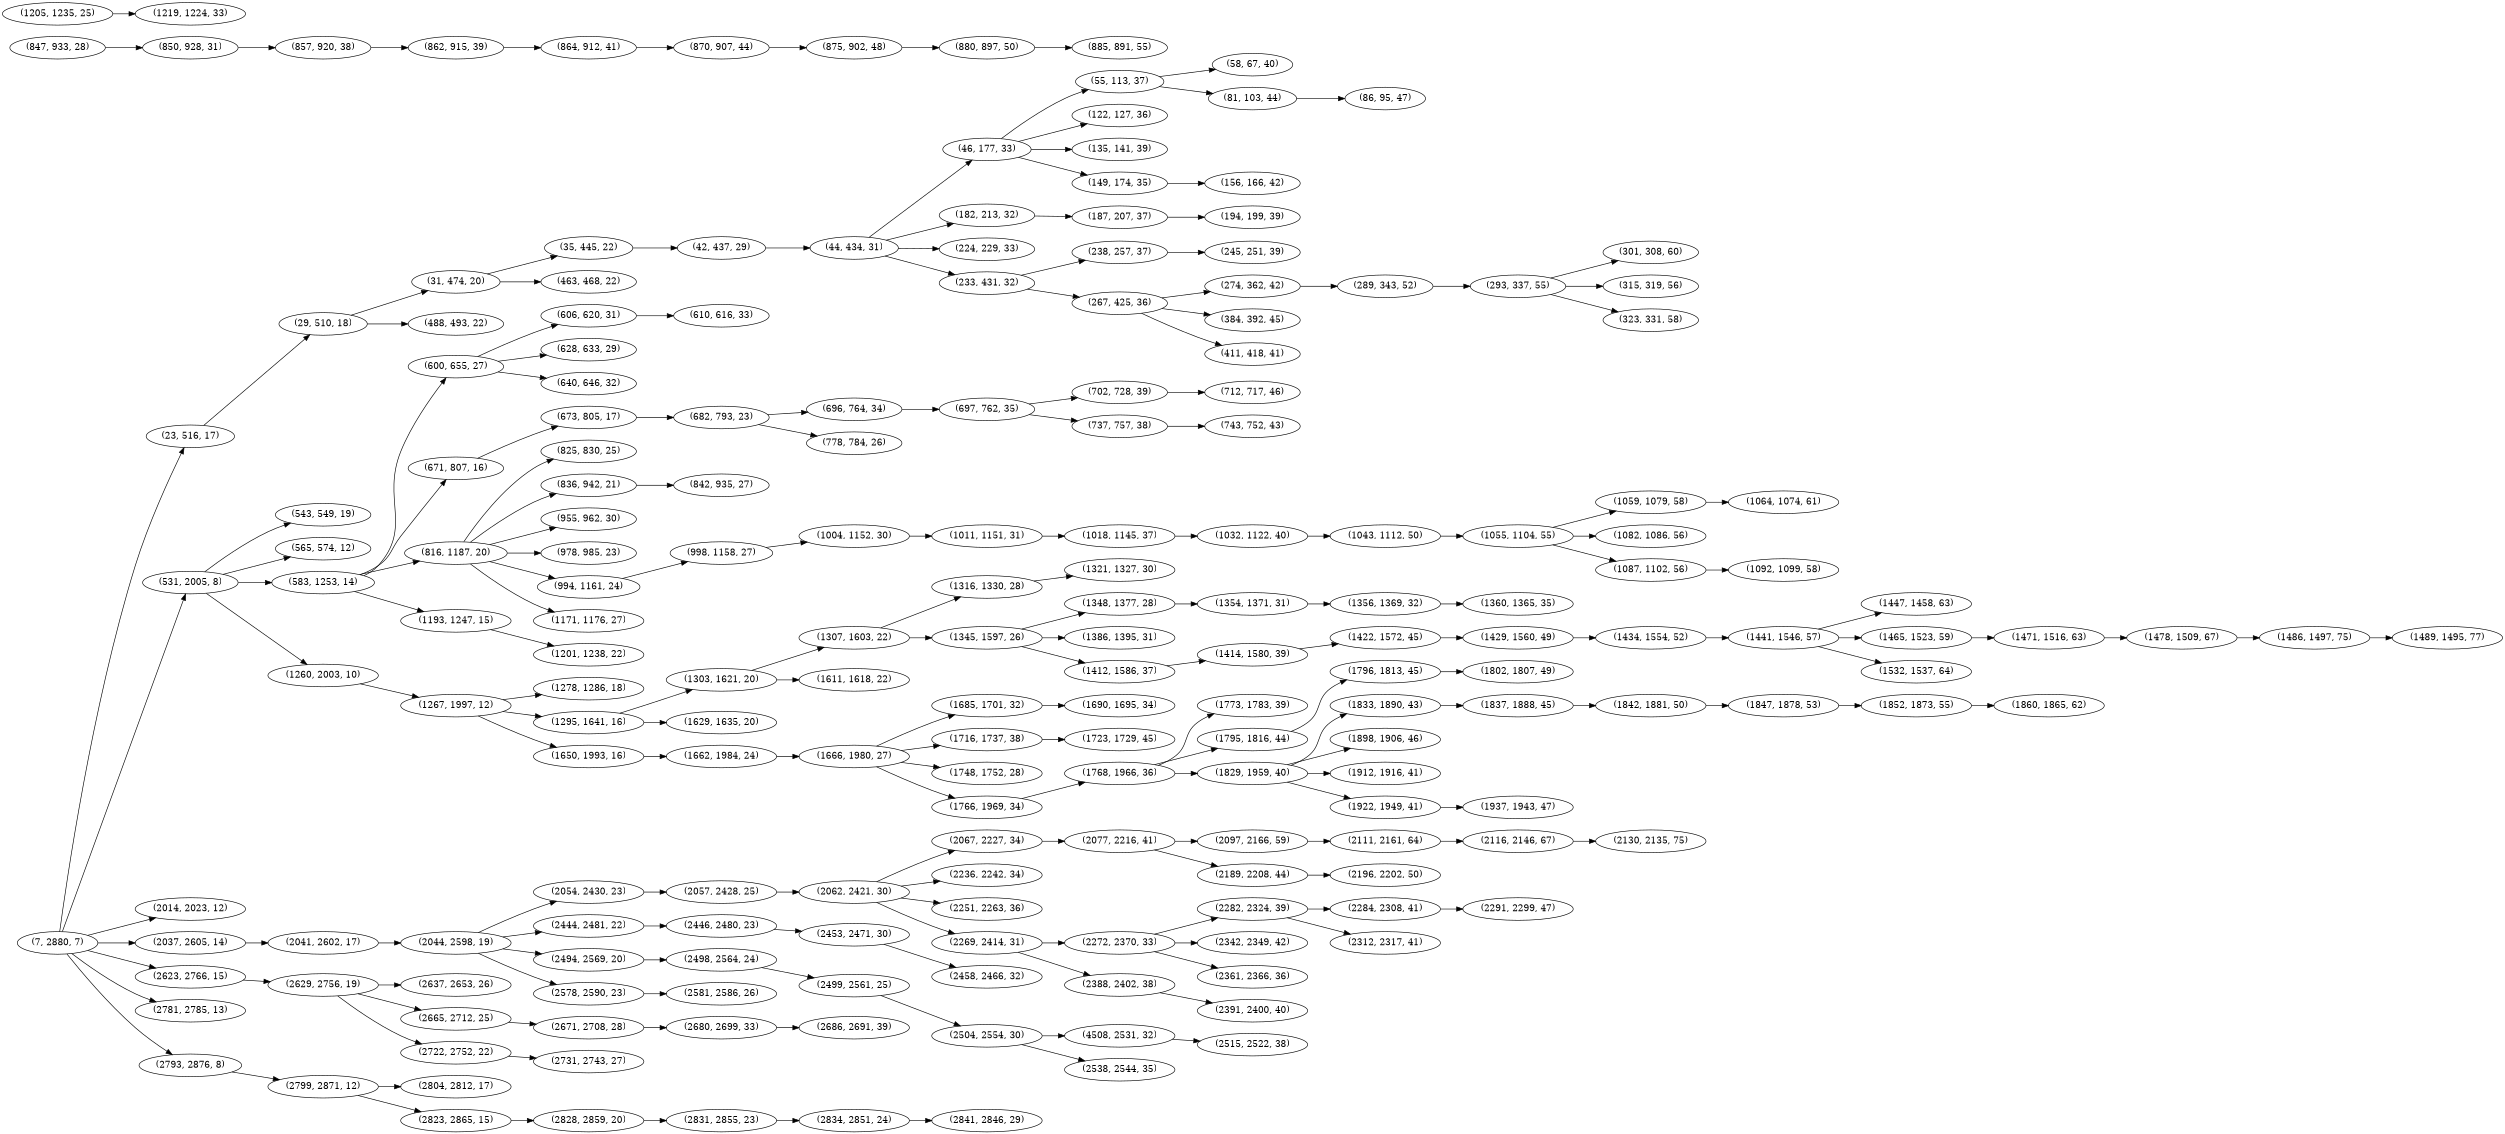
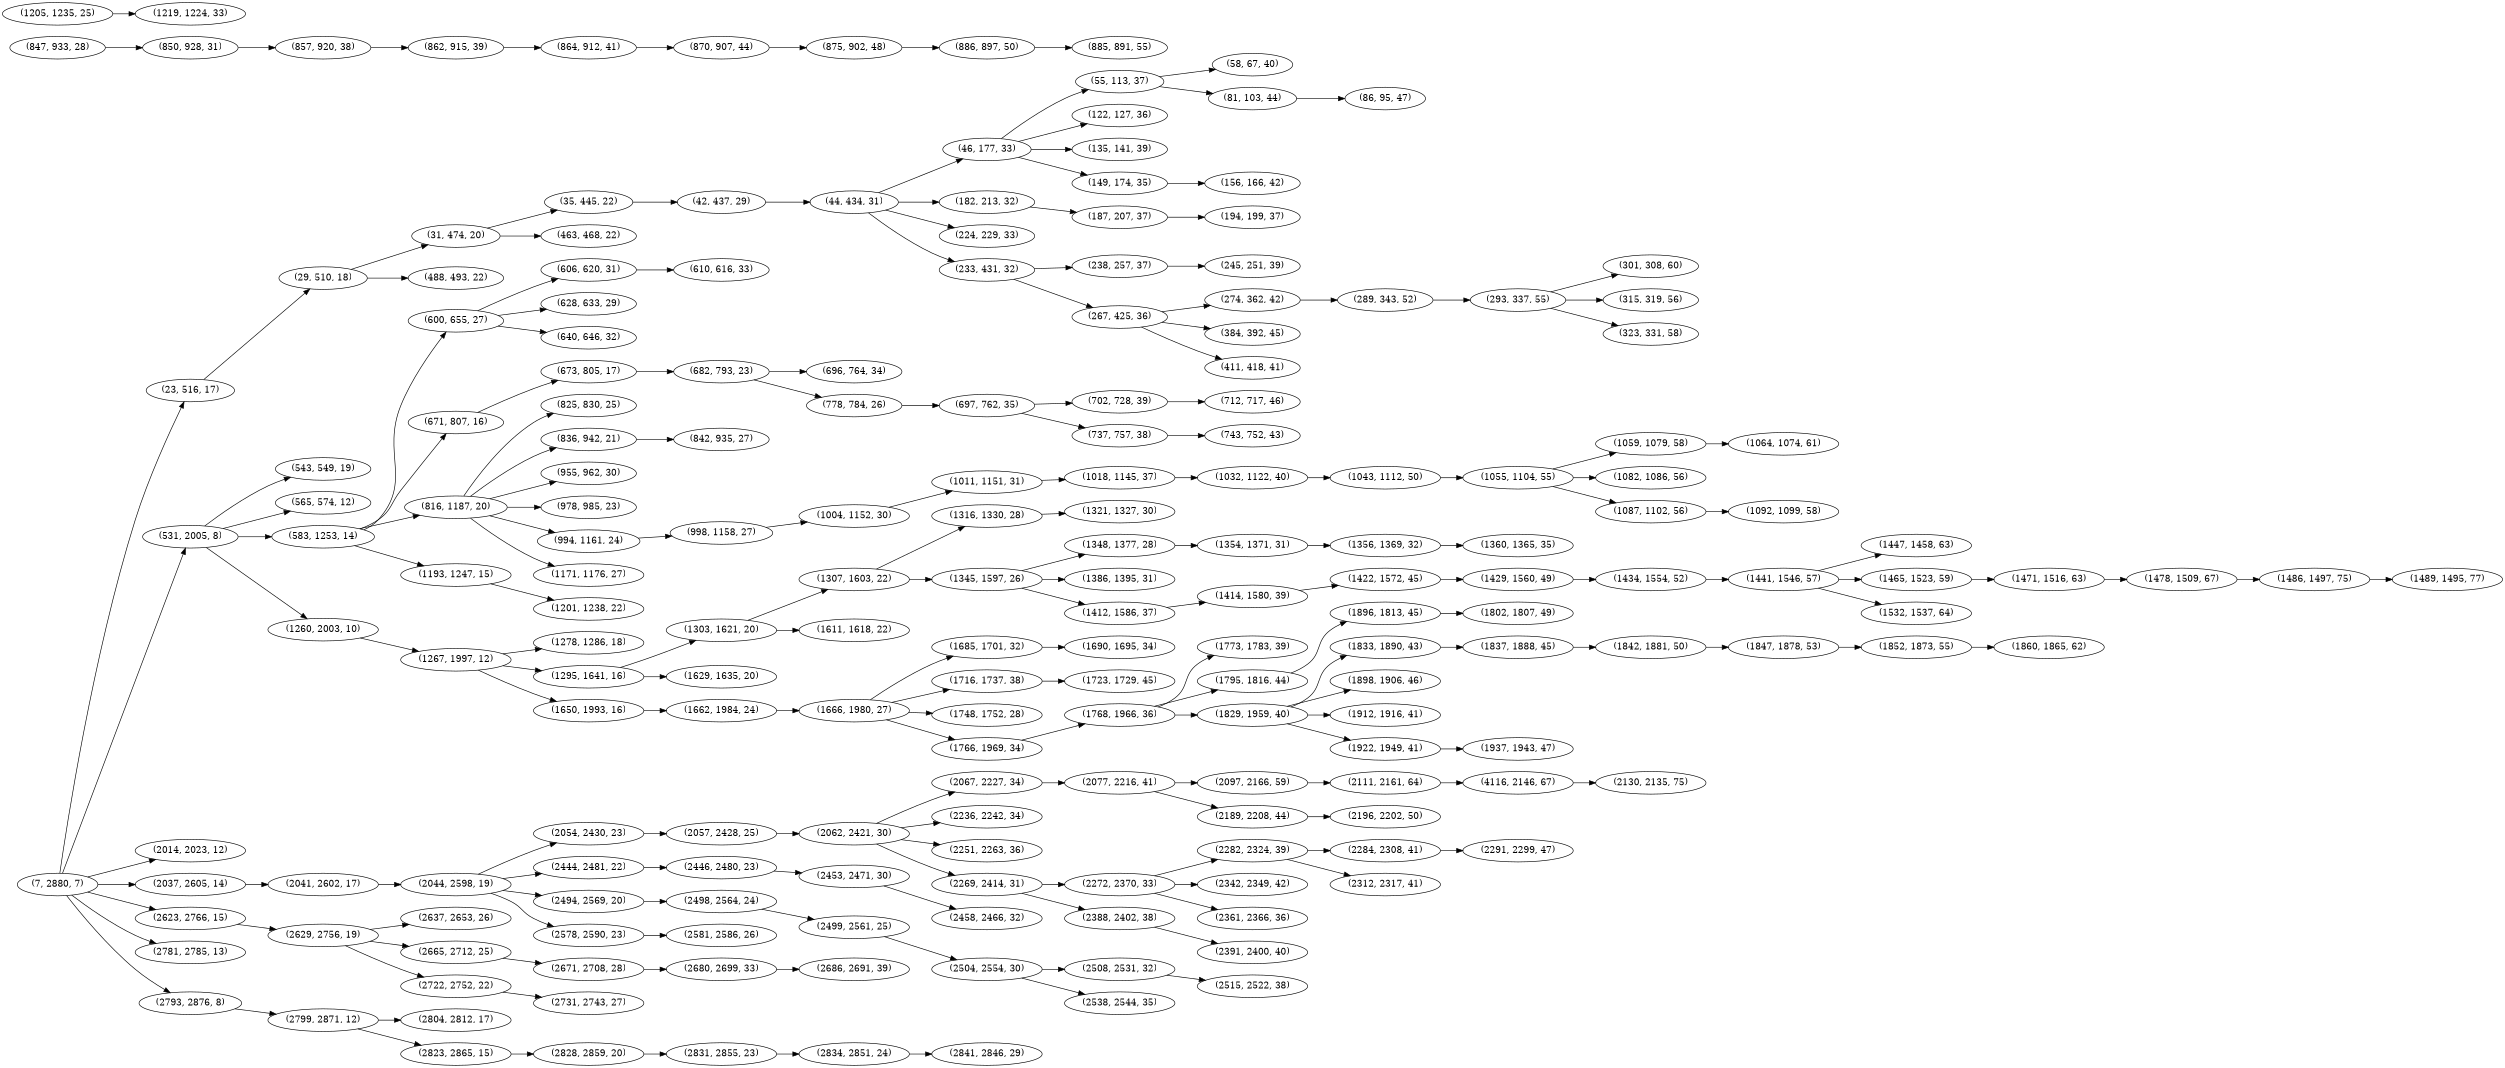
node "(880, 897, 50)": label "(880, 897, 50)" -> "(886, 897, 50)"
node "(194, 199, 39)": label "(194, 199, 39)" -> "(194, 199, 37)"
edge "(696, 764, 34)" -> "(697, 762, 35)": now "(778, 784, 26)" -> "(697, 762, 35)"
node "(1796, 1813, 45)": label "(1796, 1813, 45)" -> "(1896, 1813, 45)"
node "(2116, 2146, 67)": label "(2116, 2146, 67)" -> "(4116, 2146, 67)"
node "(4508, 2531, 32)": label "(4508, 2531, 32)" -> "(2508, 2531, 32)"
